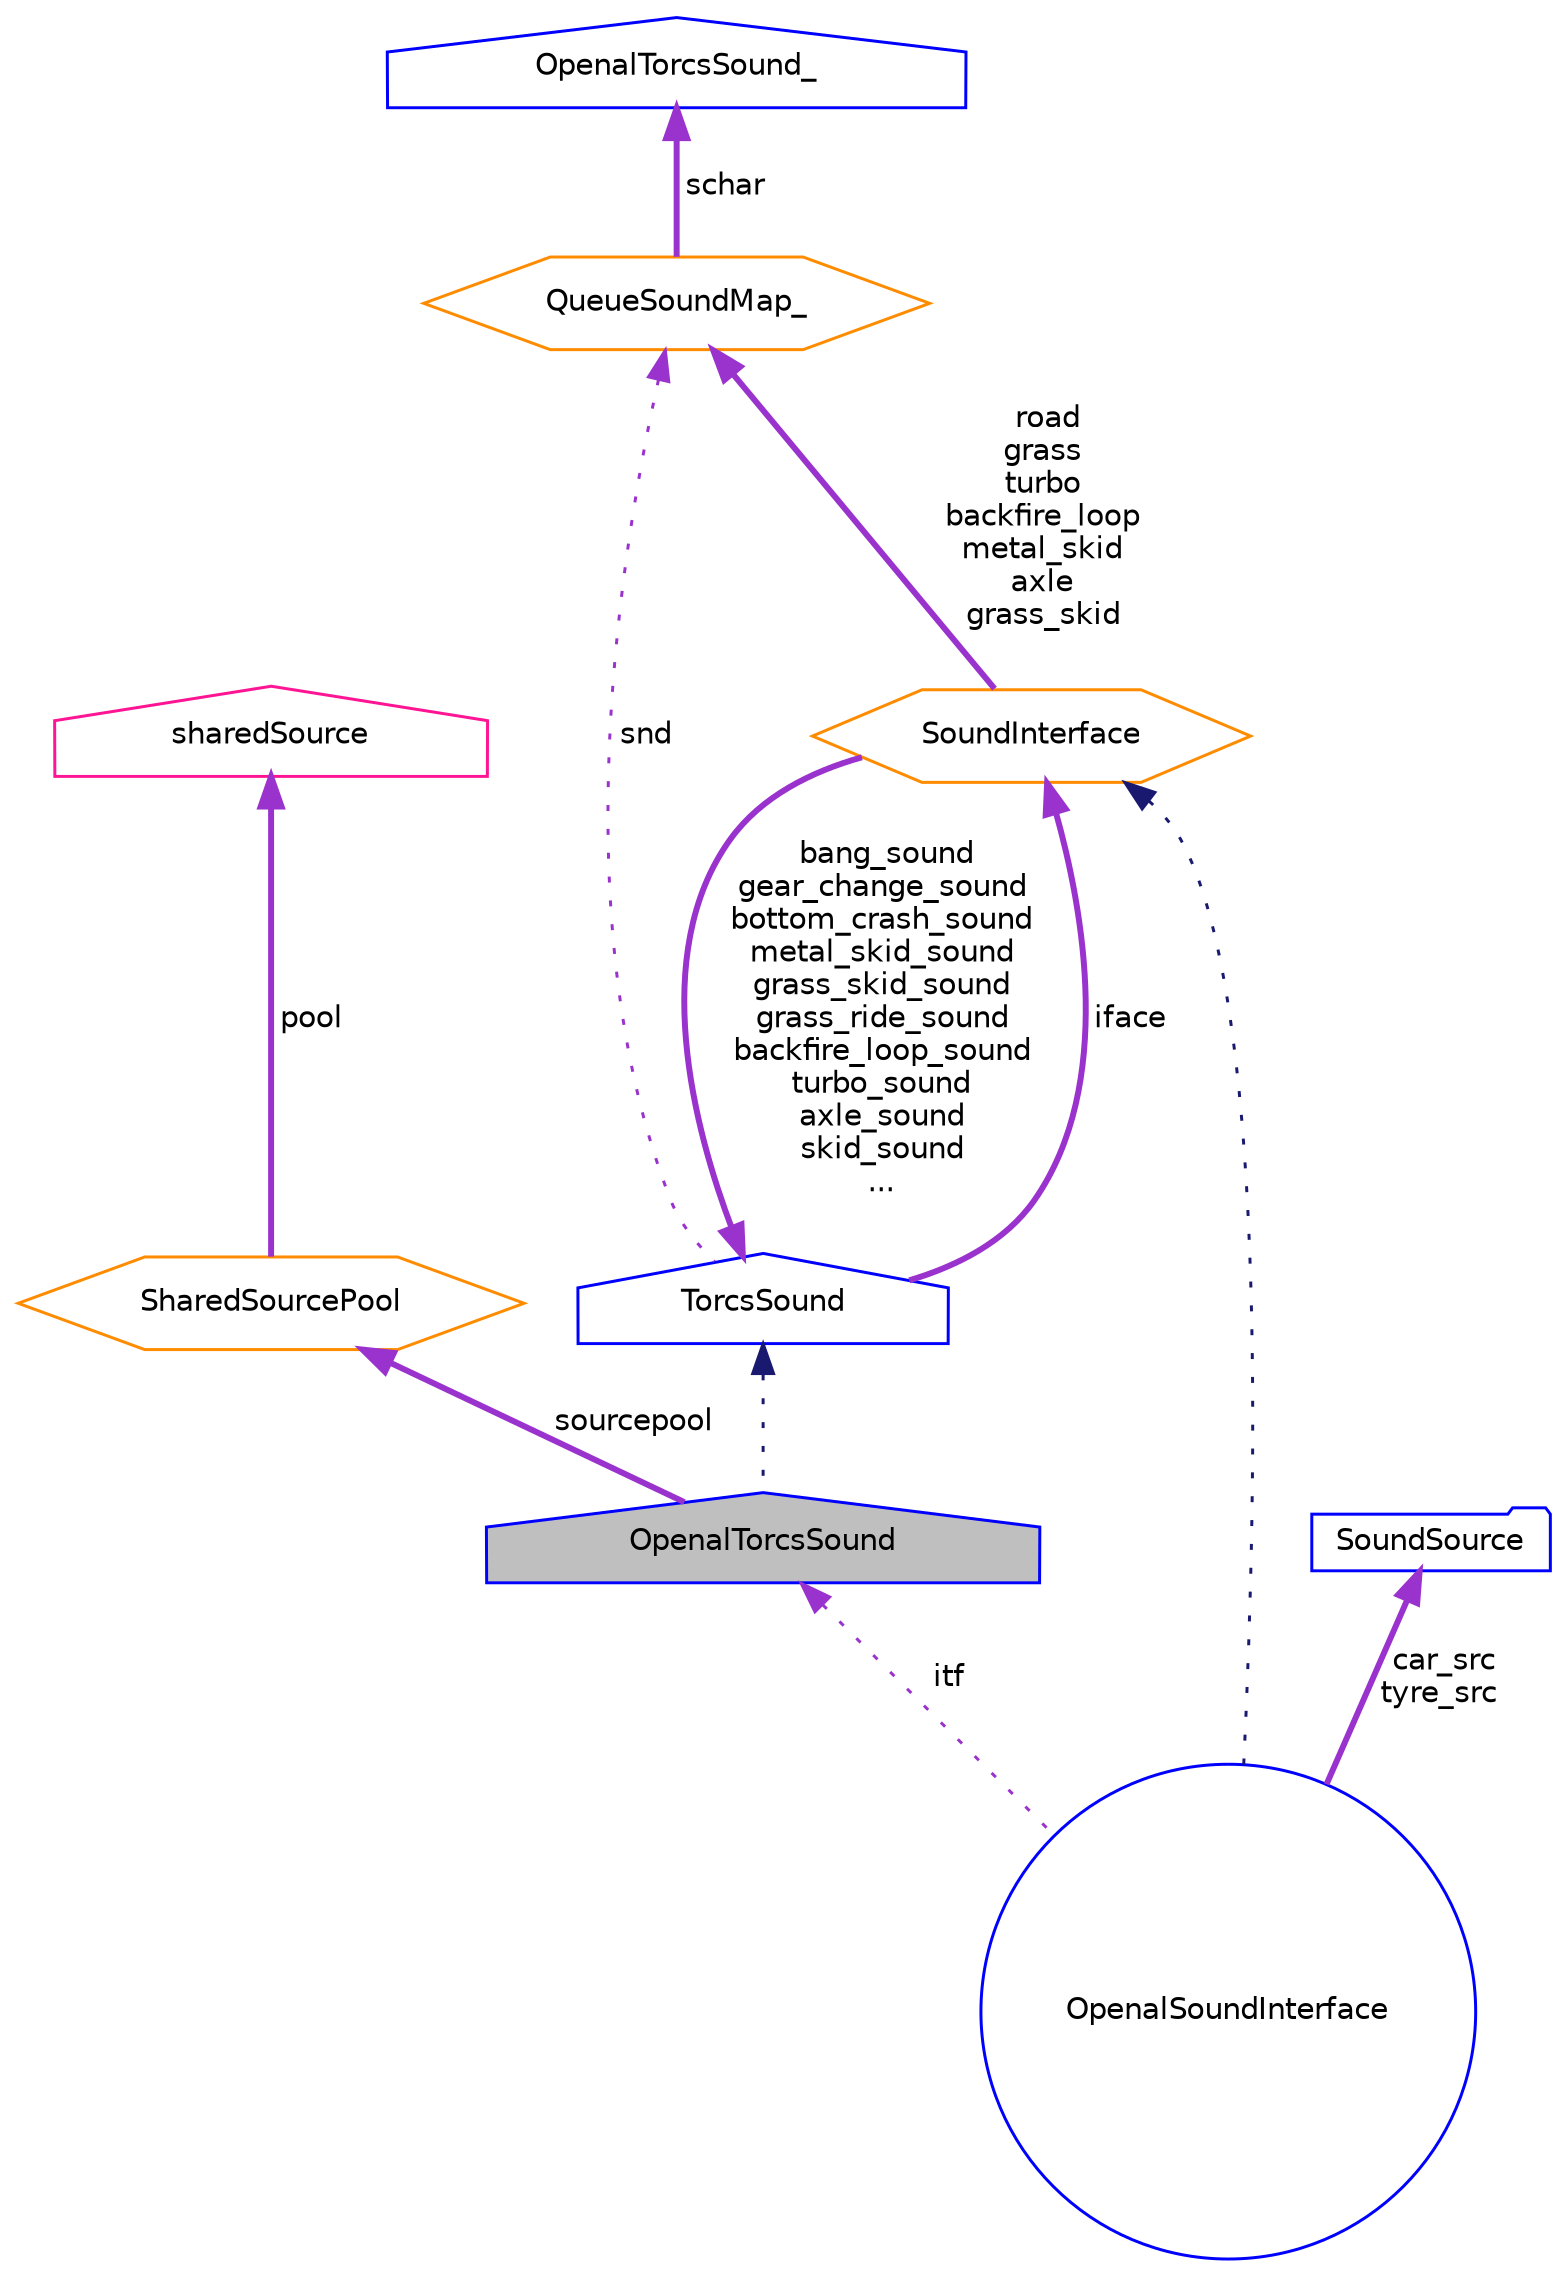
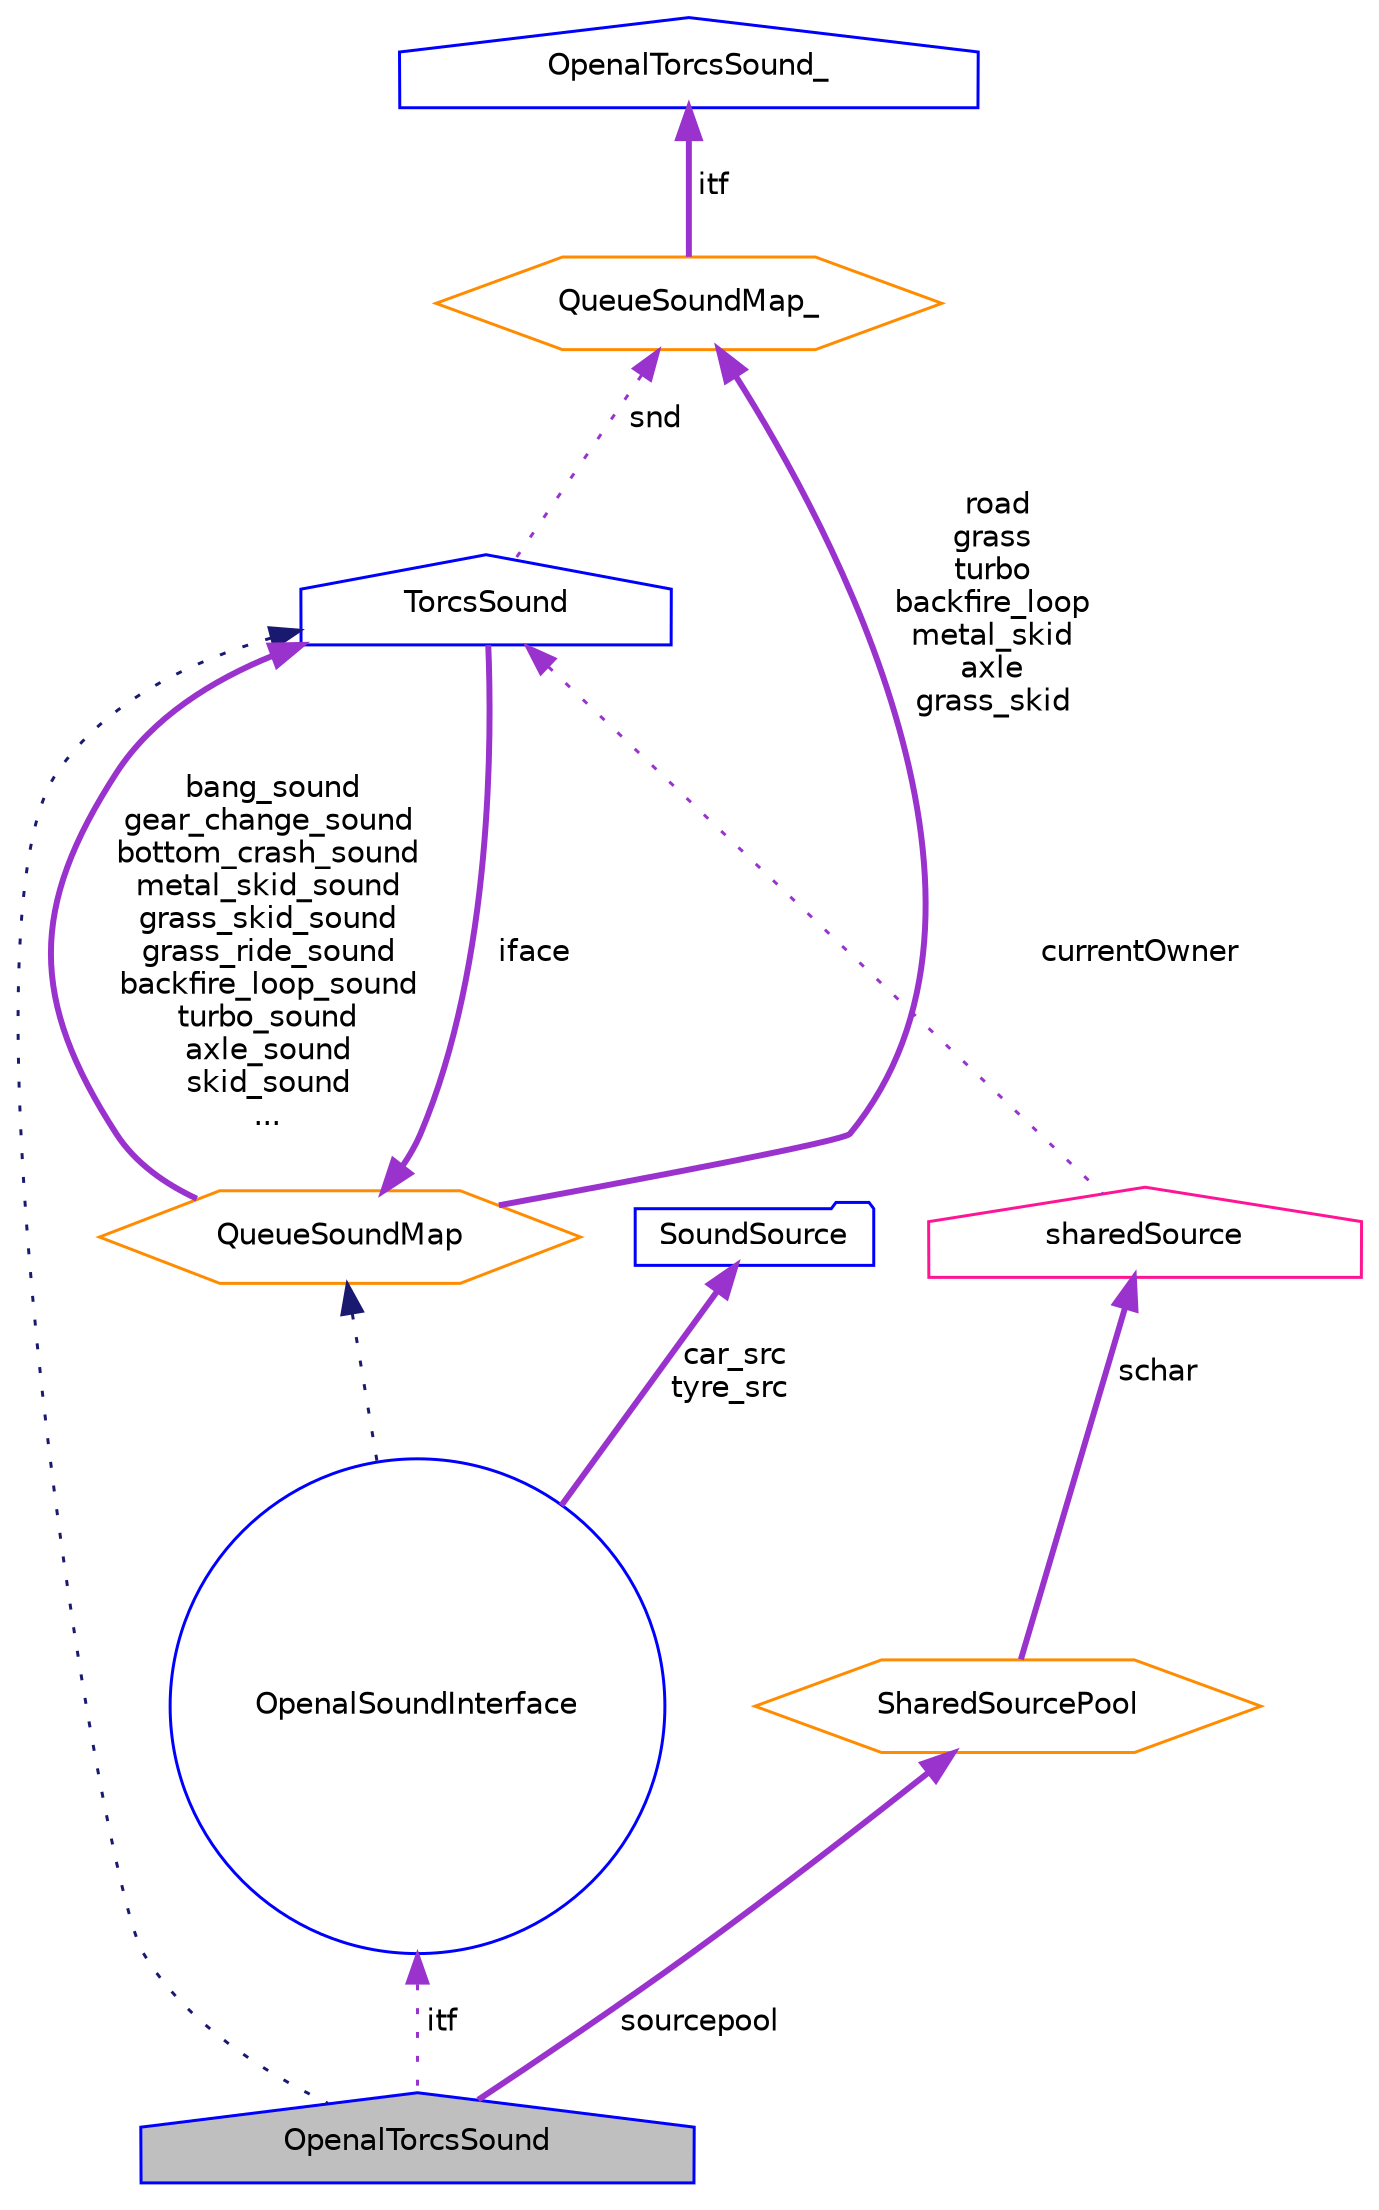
edge "QueueSoundMap_" -> "OpenalTorcsSound_": label " schar" -> " itf"
node "SoundInterface": label "SoundInterface" -> "QueueSoundMap"
edge "sharedSource" -> "TorcsSound": added, label "currentOwner"
edge "SharedSourcePool" -> "sharedSource": label " pool" -> " schar"
edge "OpenalSoundInterface" -> "OpenalTorcsSound": reversed
